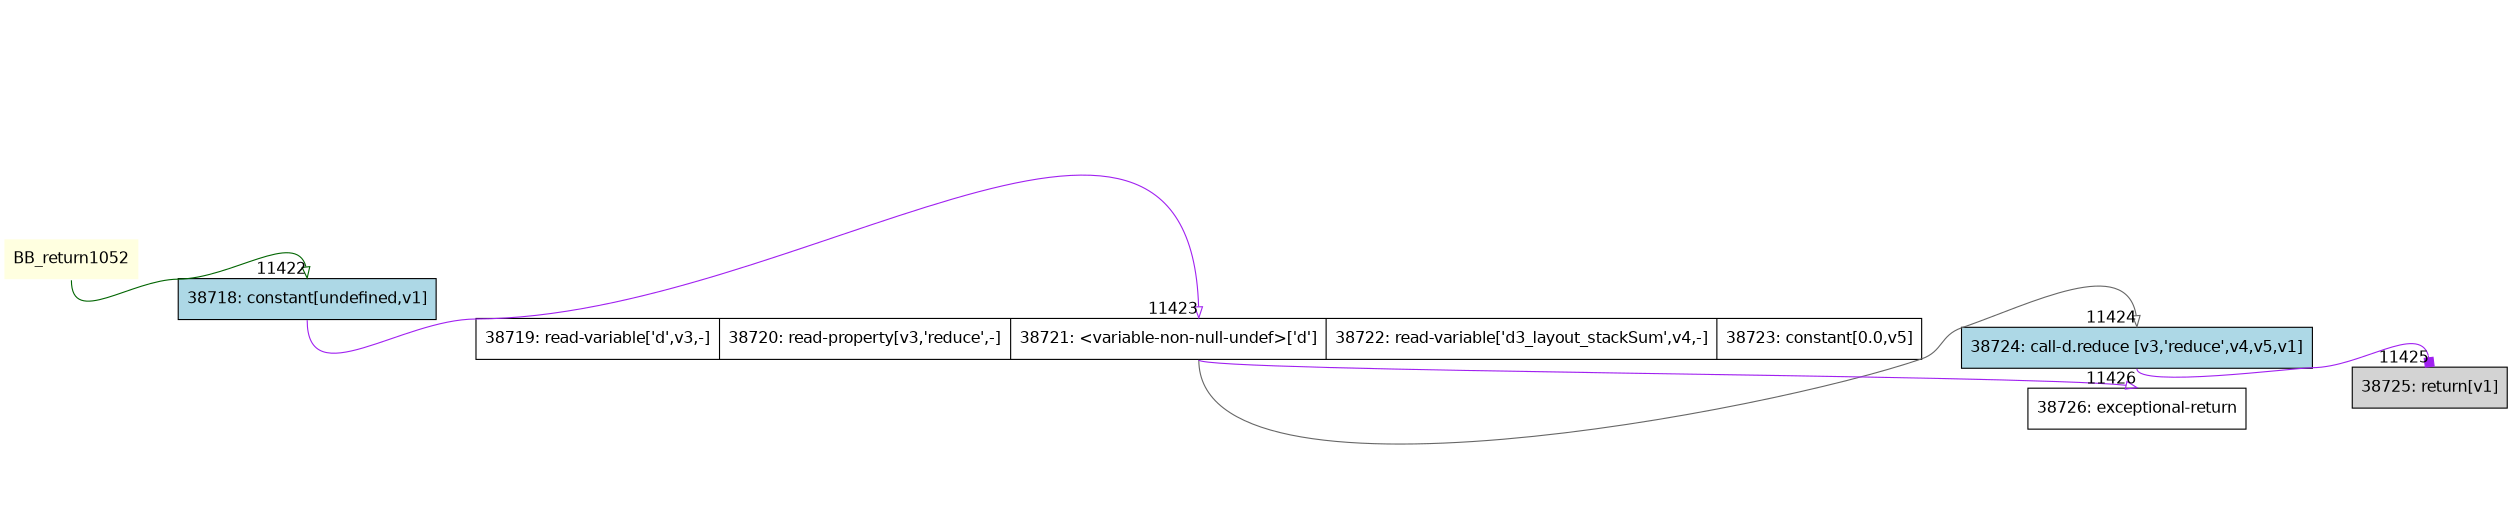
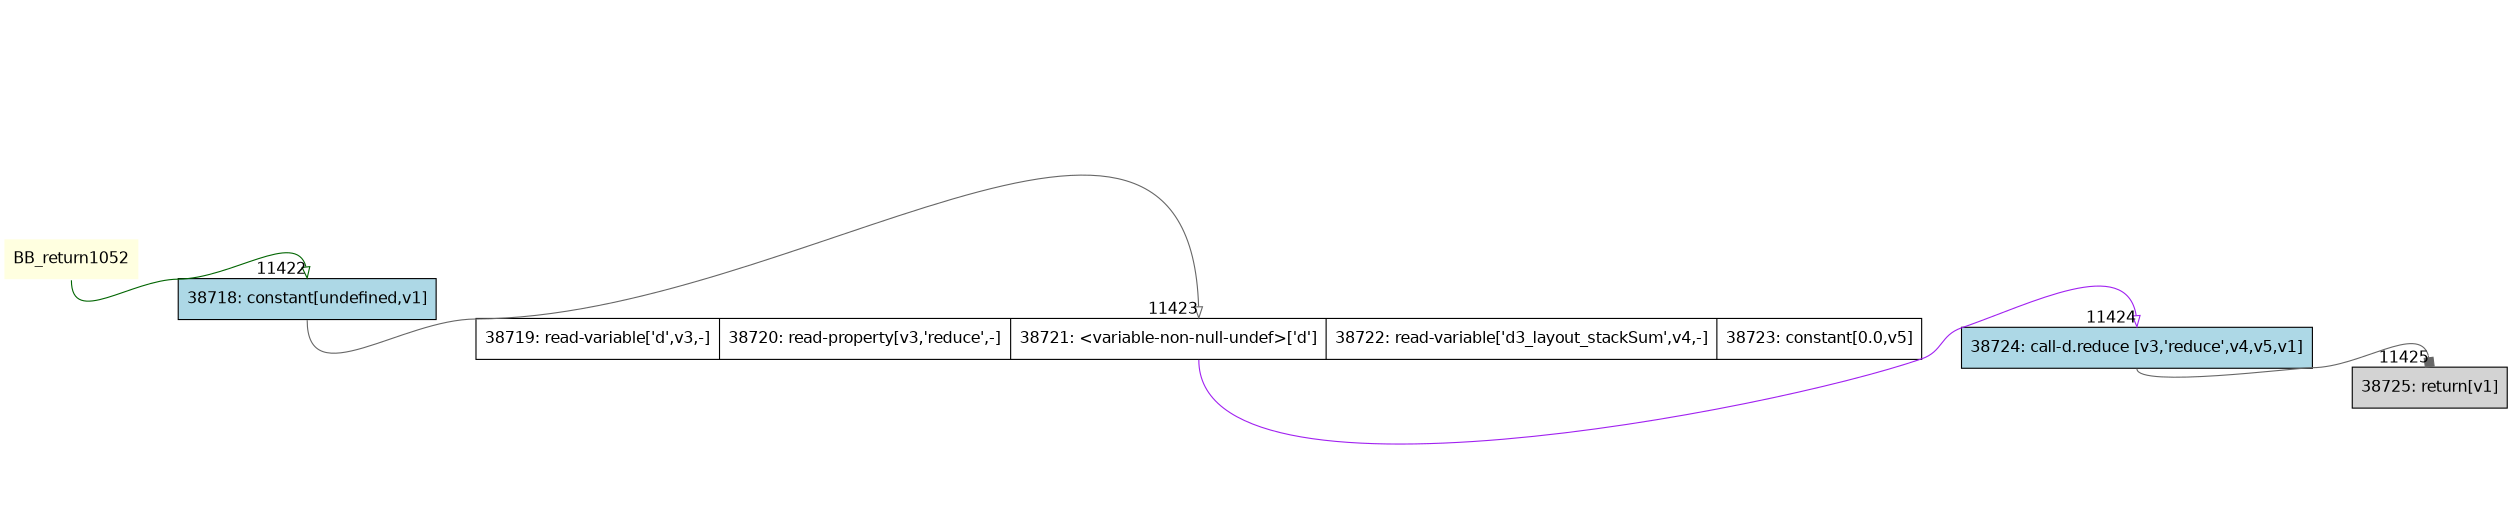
edge "38718: constant[undefined,v1]" -> "38719: read-variable['d',v3,-]": color purple -> gray40
edge "38724: call-d.reduce [v3,'reduce',v4,v5,v1]" -> "38725: return[v1]": color purple -> gray40
node "38726: exceptional-return": removed
edge "38719: read-variable['d',v3,-]" -> "38724: call-d.reduce [v3,'reduce',v4,v5,v1]": color gray40 -> purple
